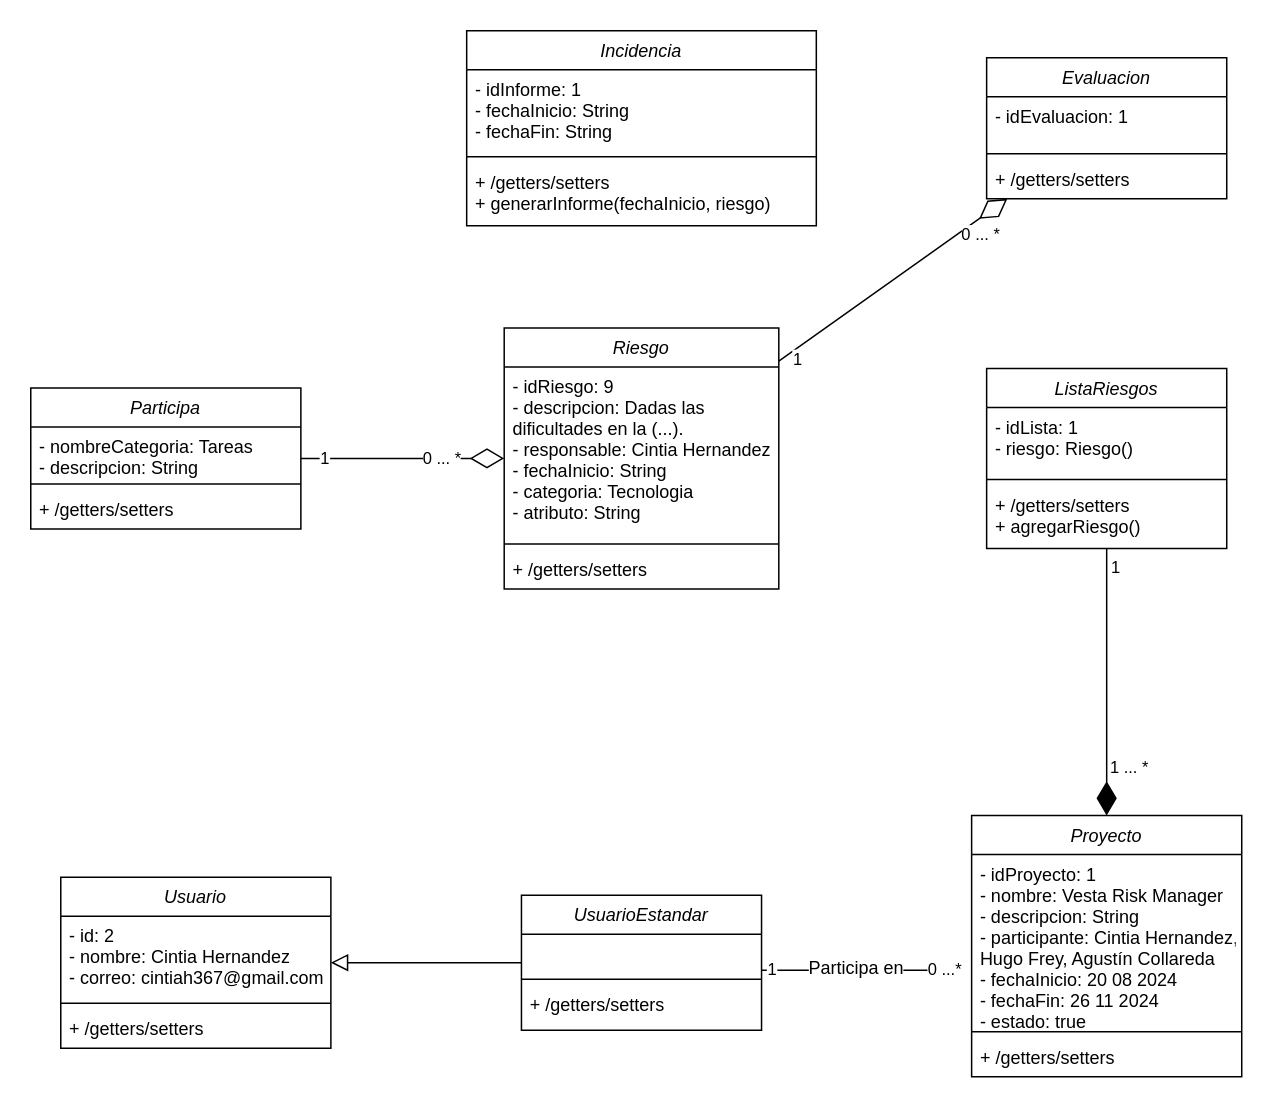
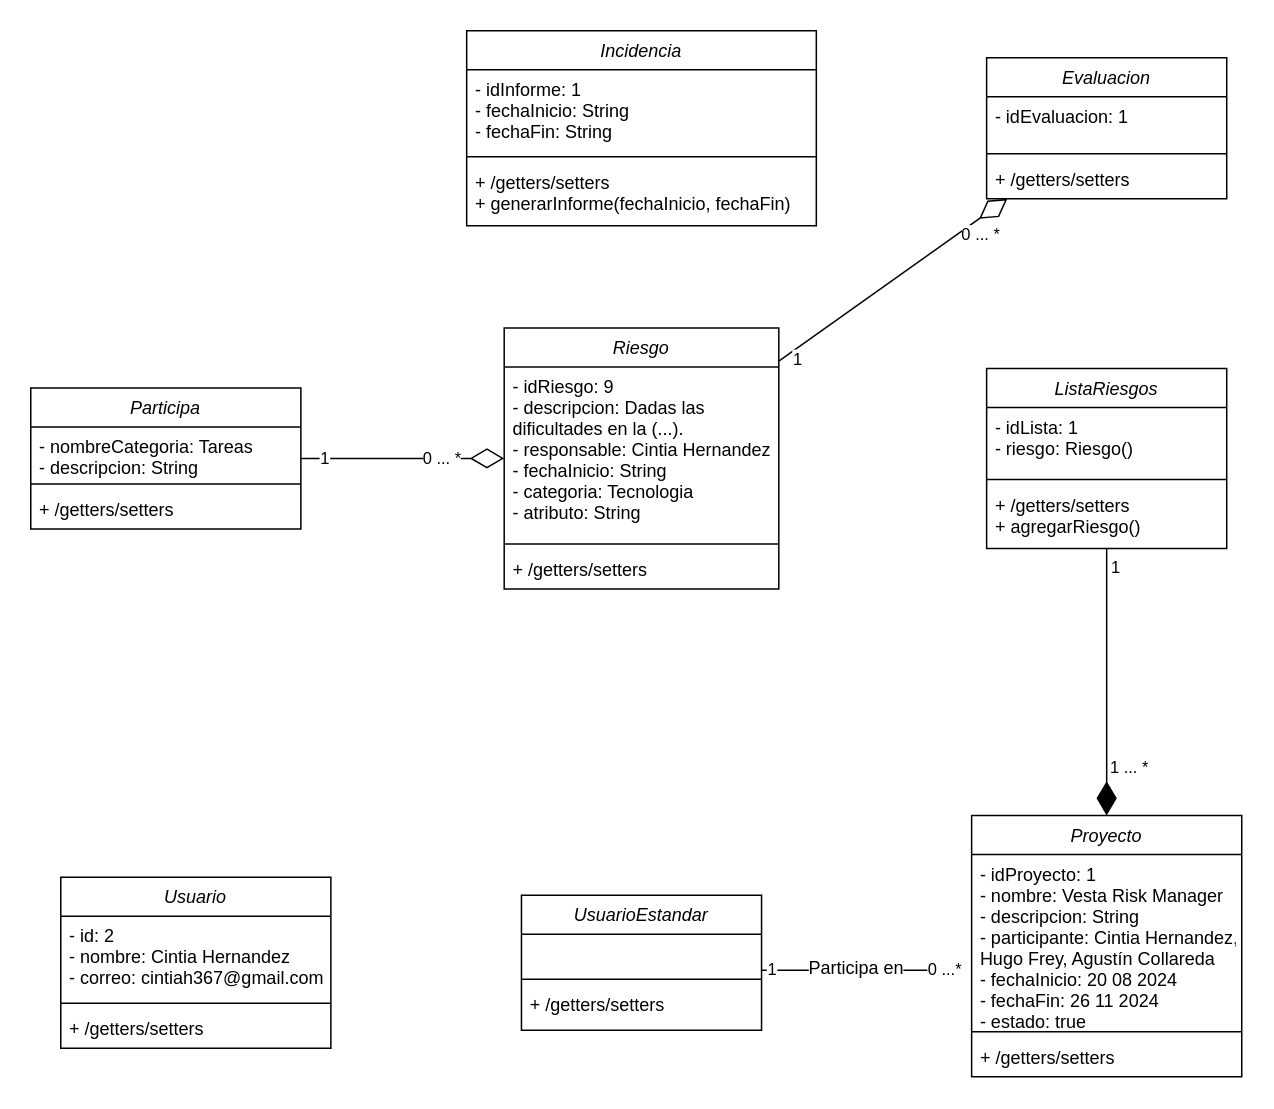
node "+ /getters/setters + generarInforme(fechaInicio, riesgo)": label "+ /getters/setters + generarInforme(fechaInicio, riesgo)" -> "+ /getters/setters + generarInforme(fechaInicio, fechaFin)"
edge "UsuarioEstandar" -> "Usuario": removed
